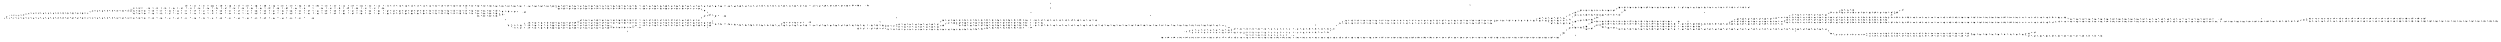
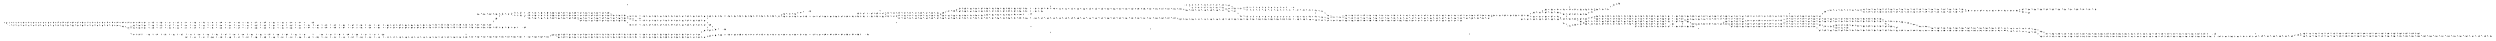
node "S1079": added
node "S1319": removed
